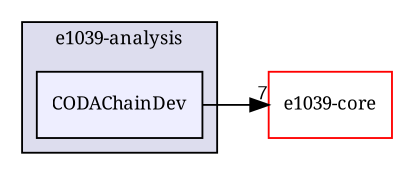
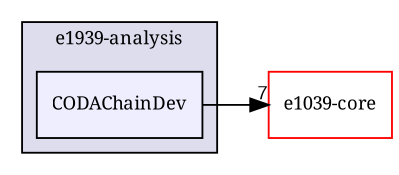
cluster "e1039-analysis": label "e1039-analysis" -> "e1939-analysis"
